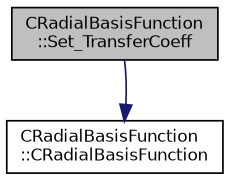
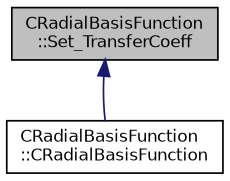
edge "CRadialBasisFunction ::Set_TransferCoeff" -> "CRadialBasisFunction ::CRadialBasisFunction": reversed
